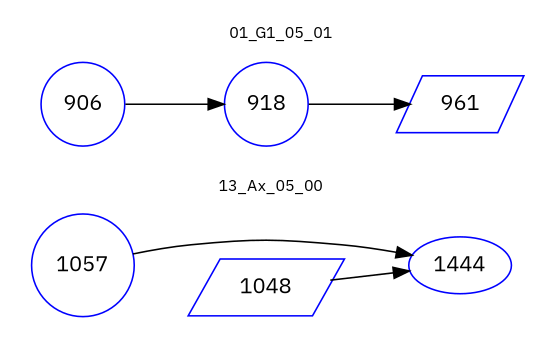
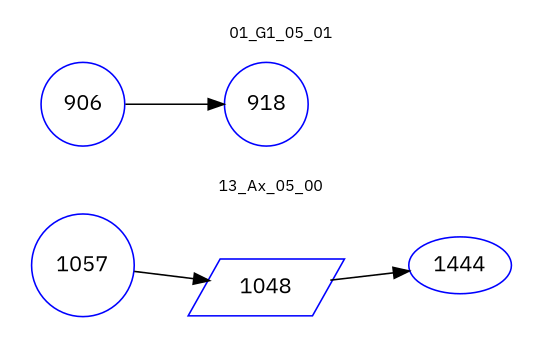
node "961": removed
edge "1057" -> "1444": now "1057" -> "1048"
